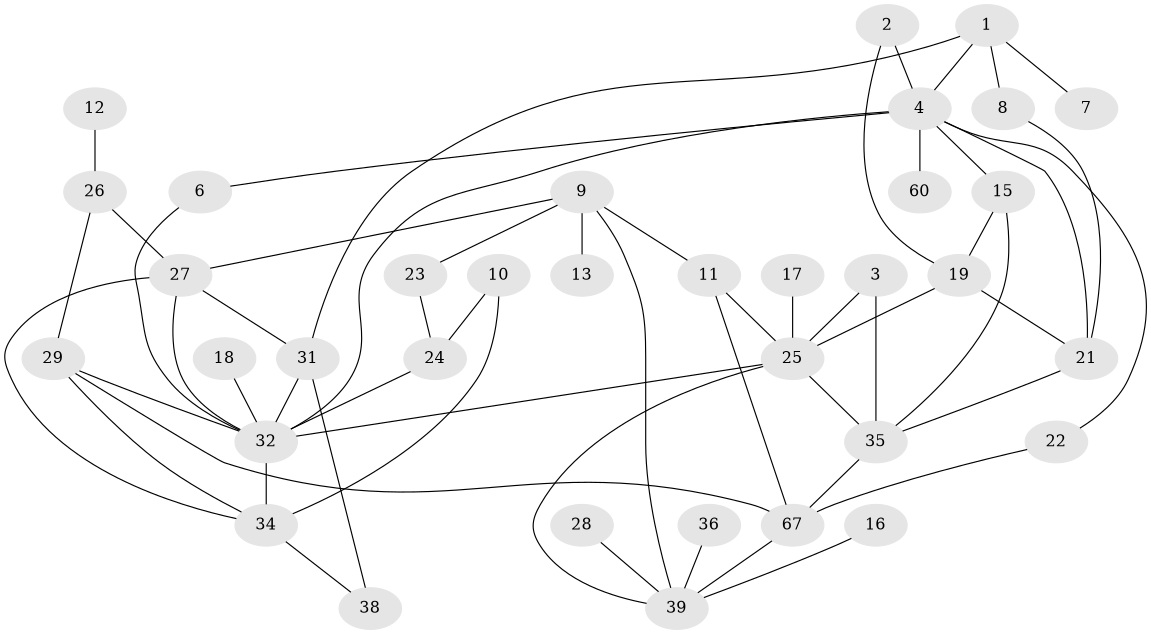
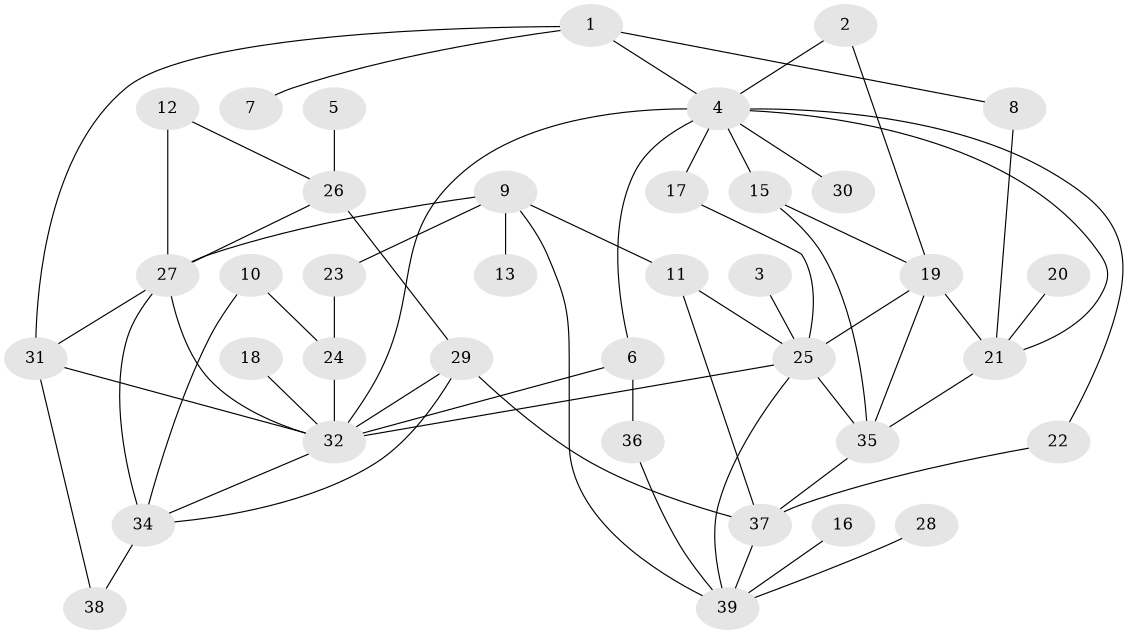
node "5": added
edge "4" -- "17": added
edge "12" -- "27": added
node "60": label "60" -> "30"
node "20": added
edge "3" -- "35": now "19" -- "35"
edge "6" -- "36": added
node "67": label "67" -> "37"
